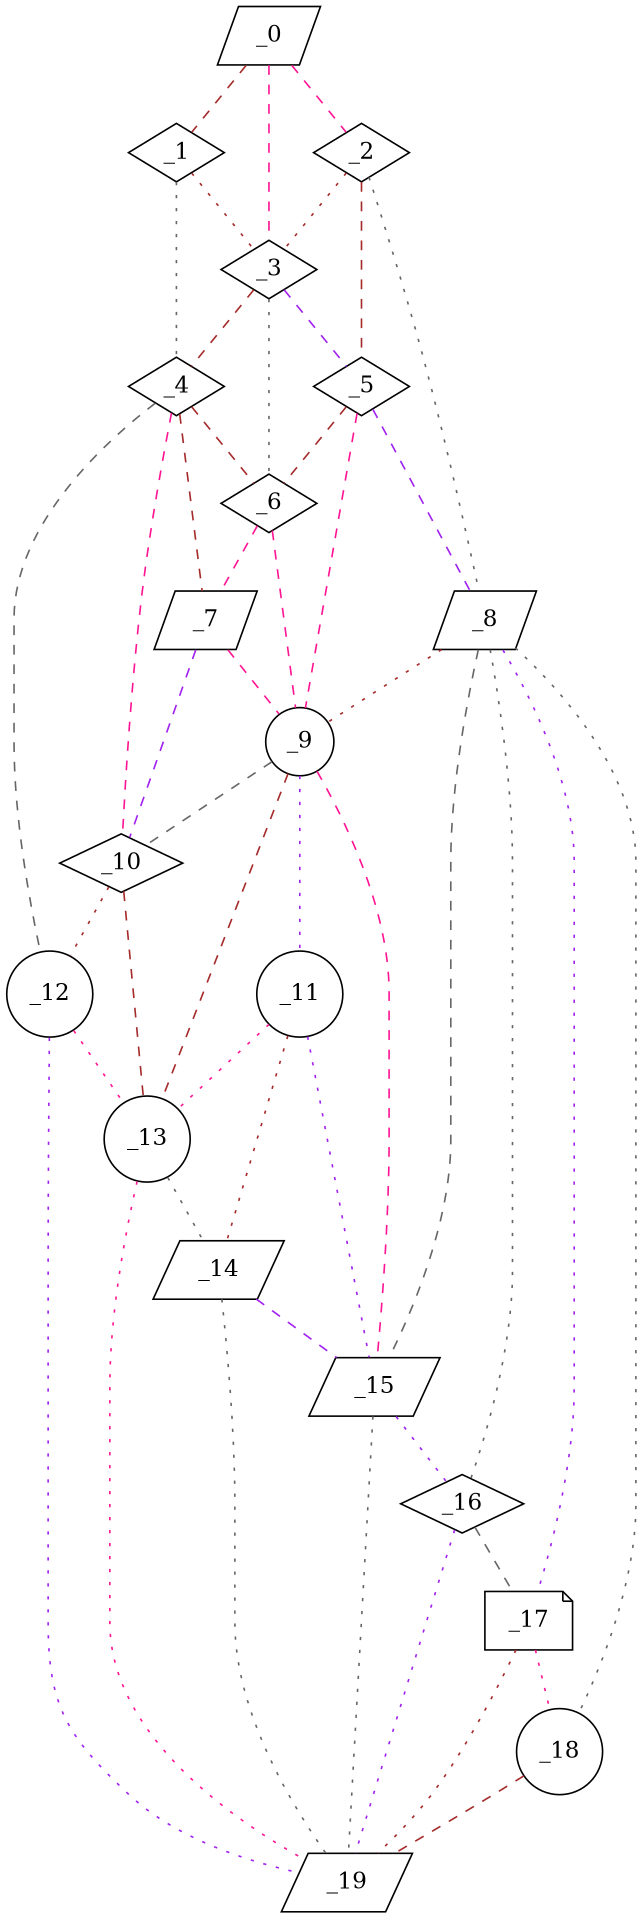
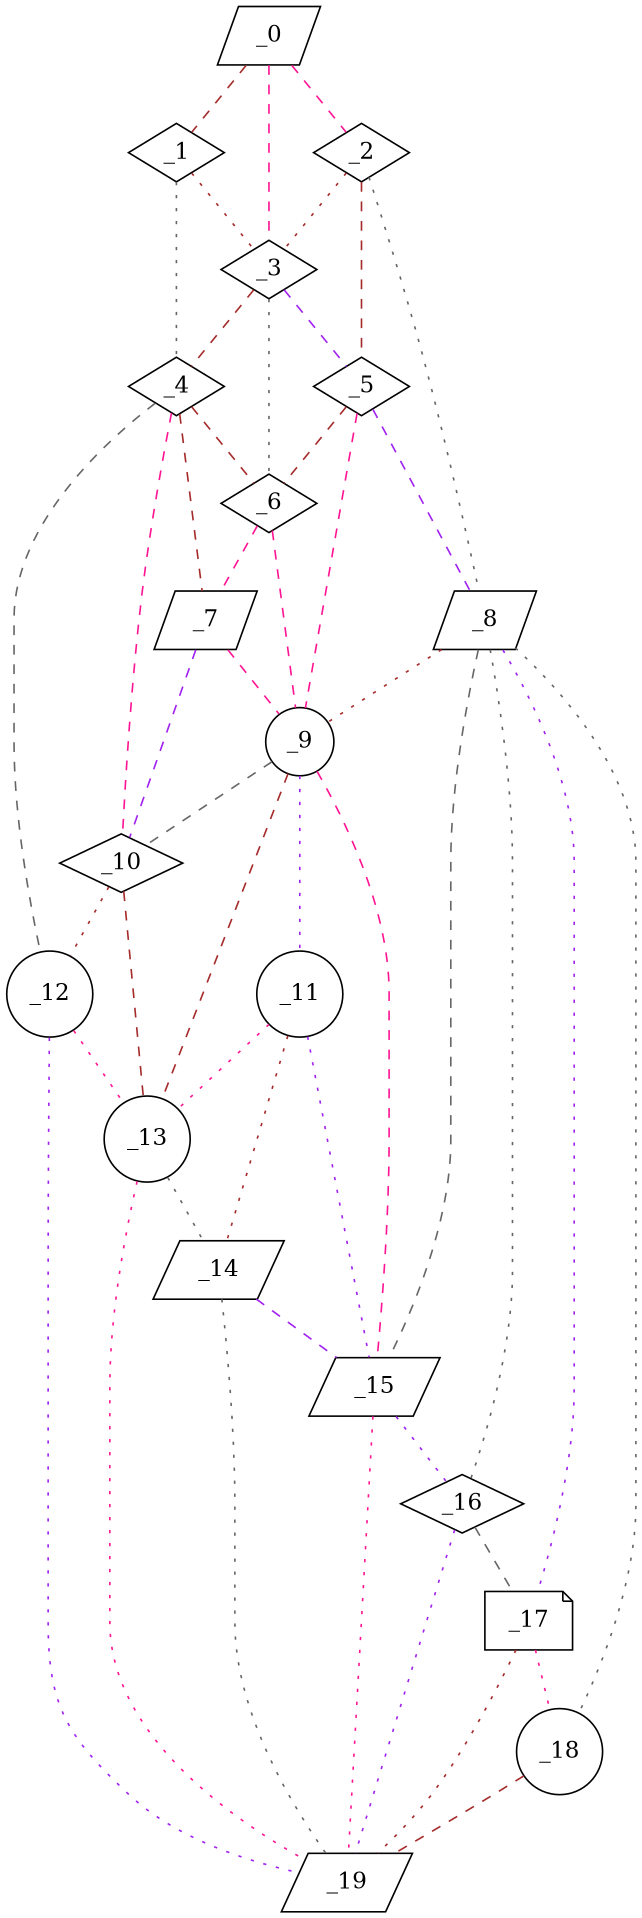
edge "_15" -- "_19": color gray40 -> deeppink
